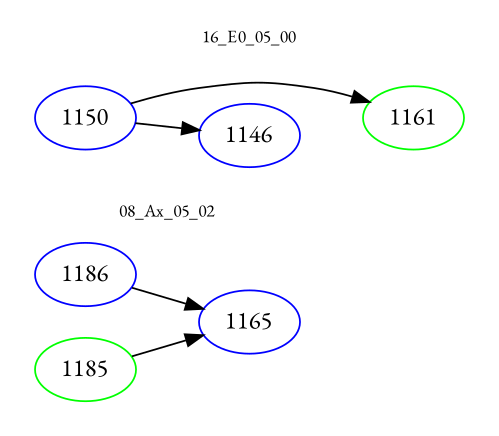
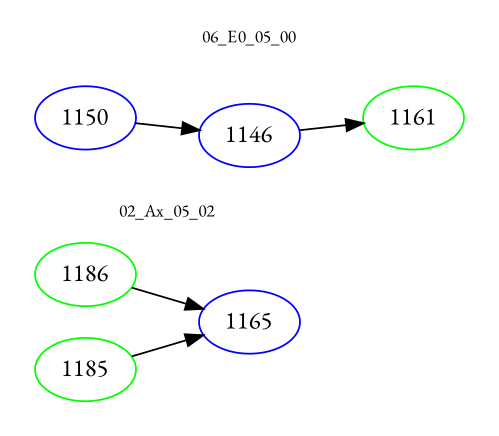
cluster "16_E0_05_00": label "16_E0_05_00" -> "06_E0_05_00"
edge "1150" -> "1161": now "1146" -> "1161"
cluster "08_Ax_05_02": label "08_Ax_05_02" -> "02_Ax_05_02"
node "1186": color blue -> green
